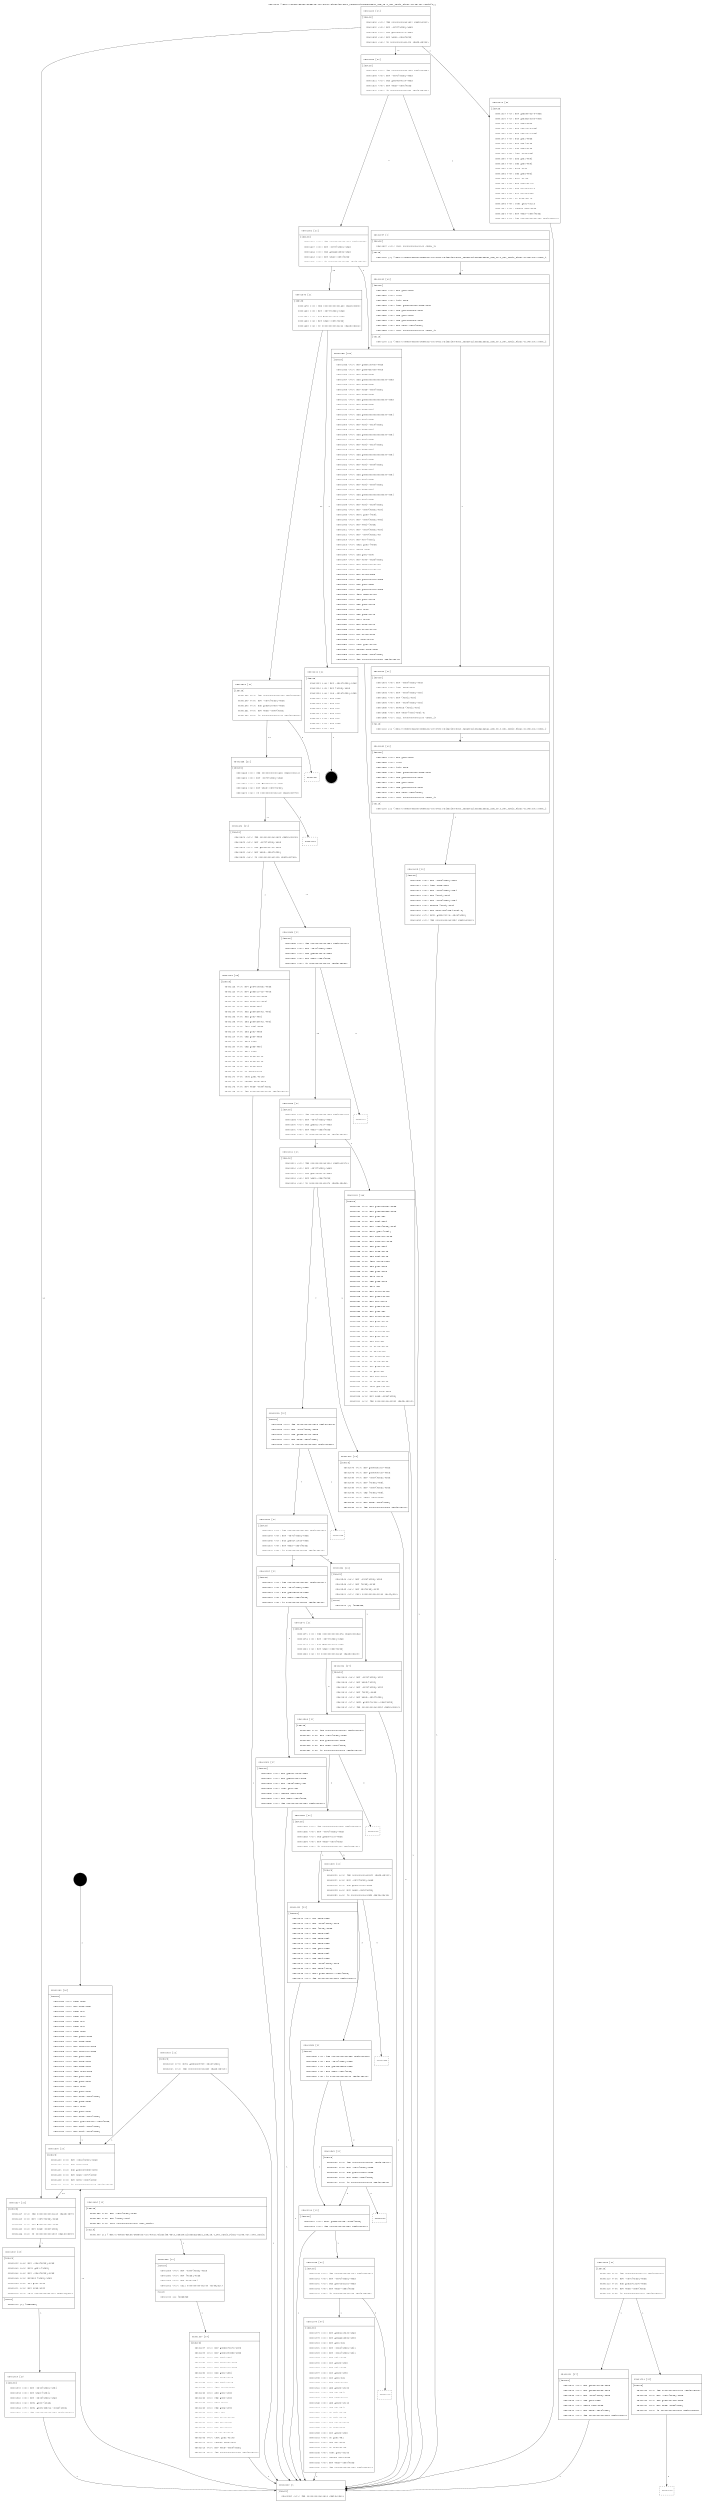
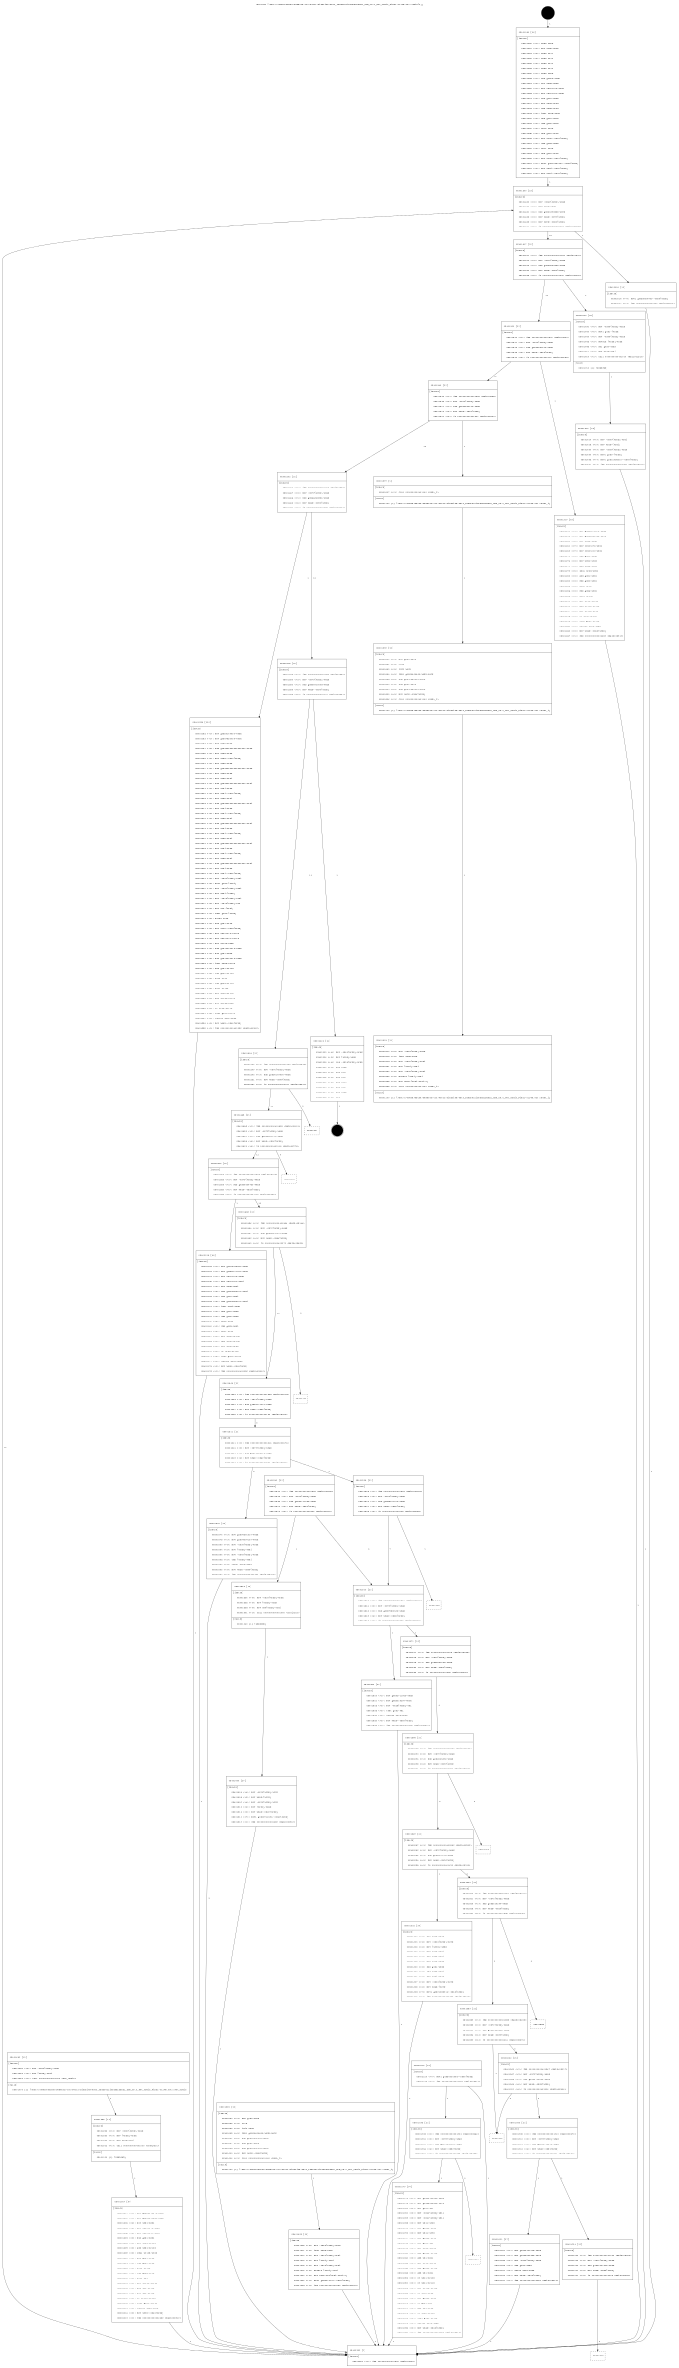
edge "0x401ec4 [31]" -> "0x401ee3 [40]": removed, label "1"
edge "0x401a30 [25]" -> "0x401a17 [25]": reversed
node "0x402182 [148]": removed
edge "0x401b2a [25]" -> "0x401b43 [25]": now "0x401b2a [25]" -> "0x401b5c [25]"
edge "0x40201e [12]" -> "0x401a00 [23]": reversed
edge "0x401bd9 [25]" -> "0x402216 [12]": now "0x401bd9 [25]" -> "0x402036"
edge "0x401bf2 [25]" -> "0x402216 [12]": now "0x401bf2 [25]" -> "0x401c0b [25]"
